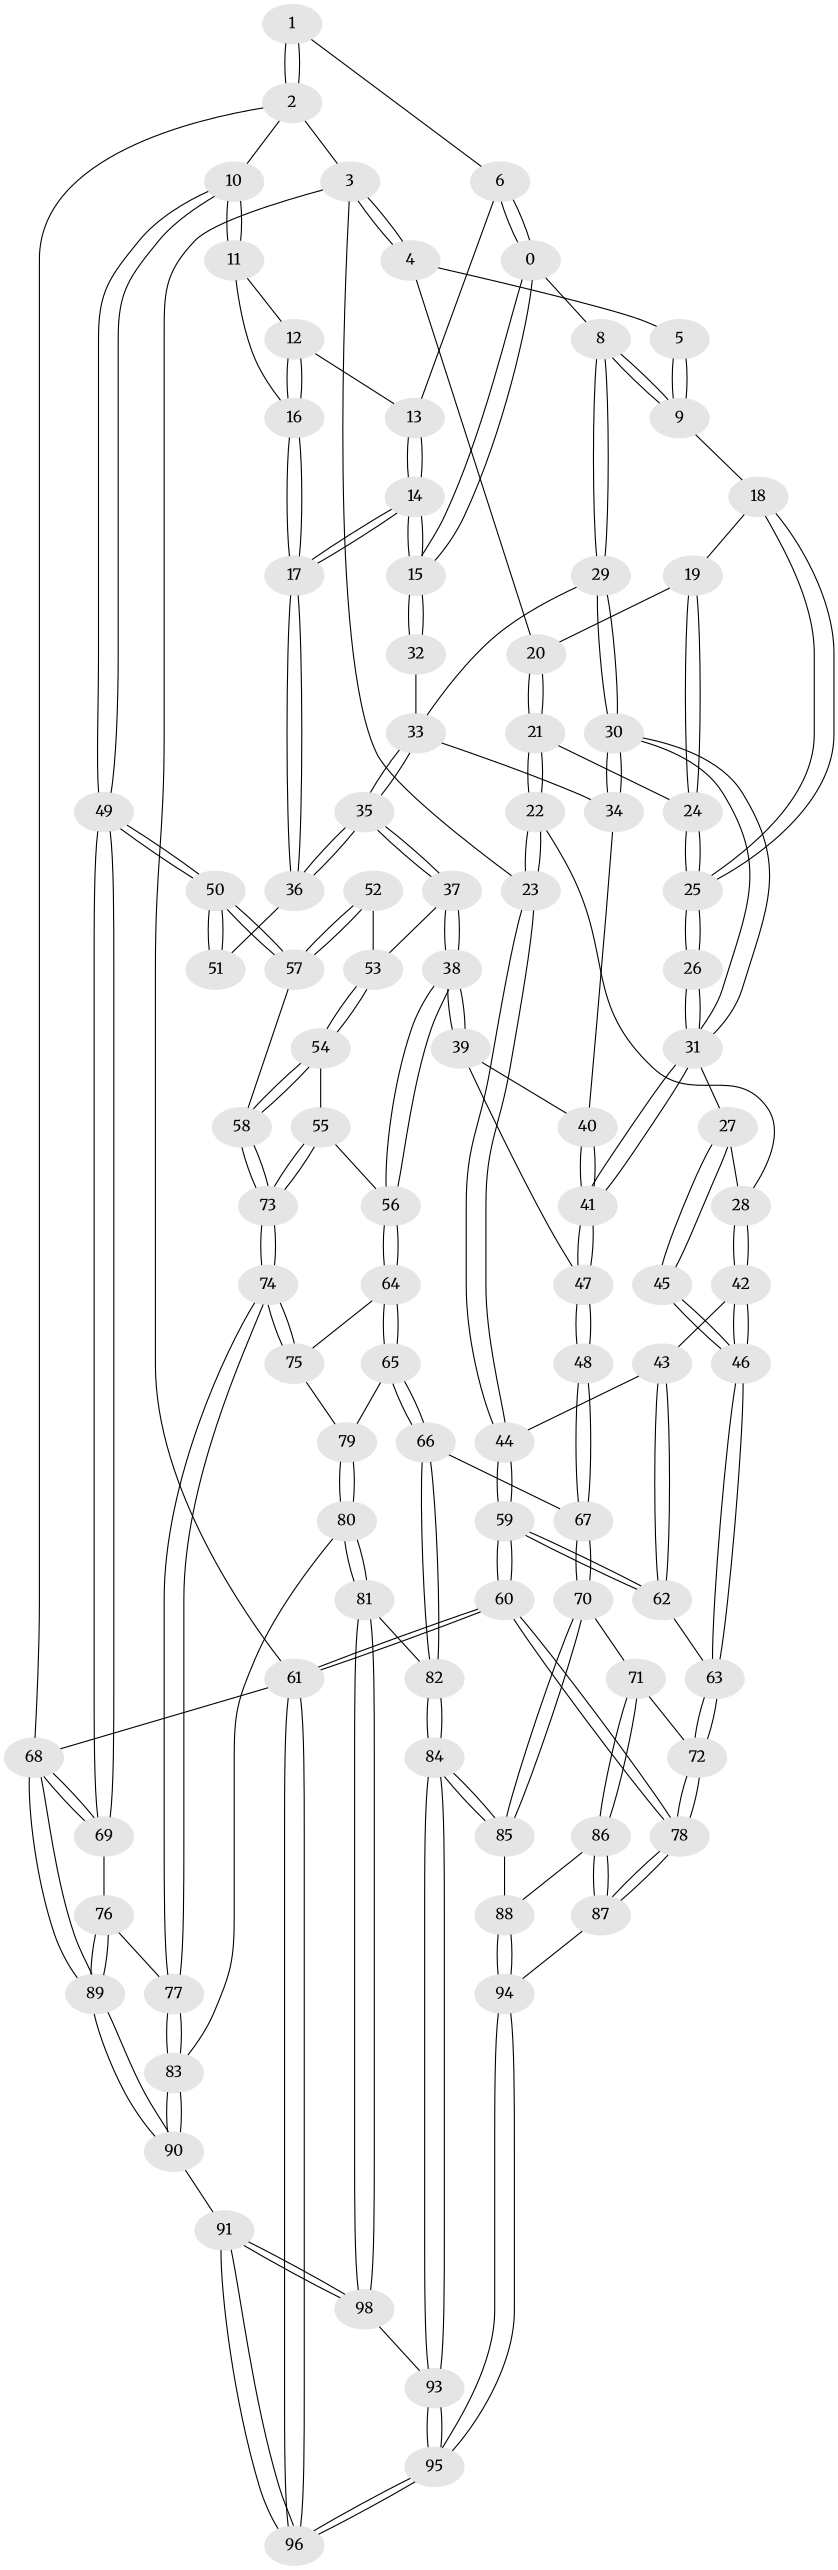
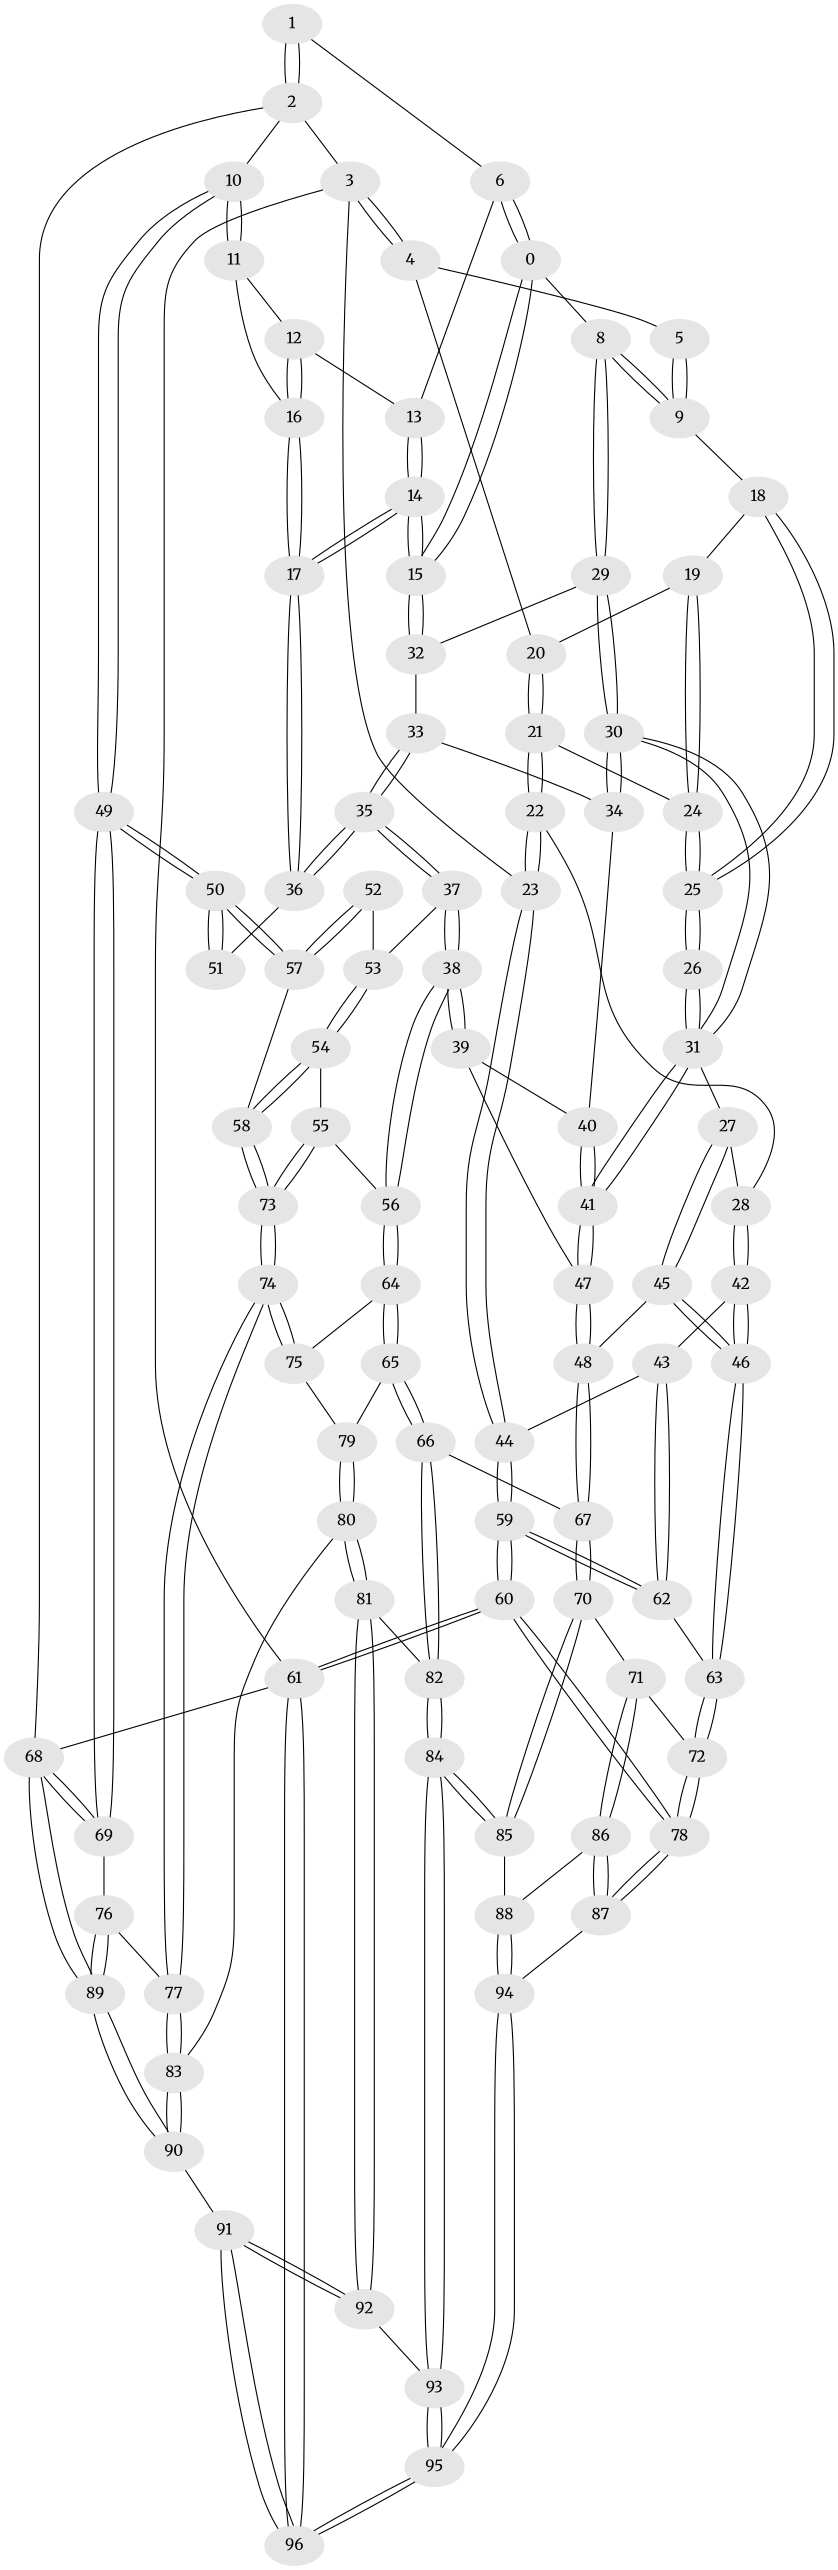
edge "29" -- "33": now "29" -- "32"
edge "45" -- "48": added
node "98": label "98" -> "92"
